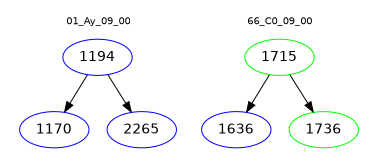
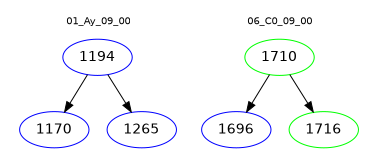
cluster "66_C0_09_00": label "66_C0_09_00" -> "06_C0_09_00"
node "1715": label "1715" -> "1710"
node "2265": label "2265" -> "1265"
node "1636": label "1636" -> "1696"
node "1736": label "1736" -> "1716"
